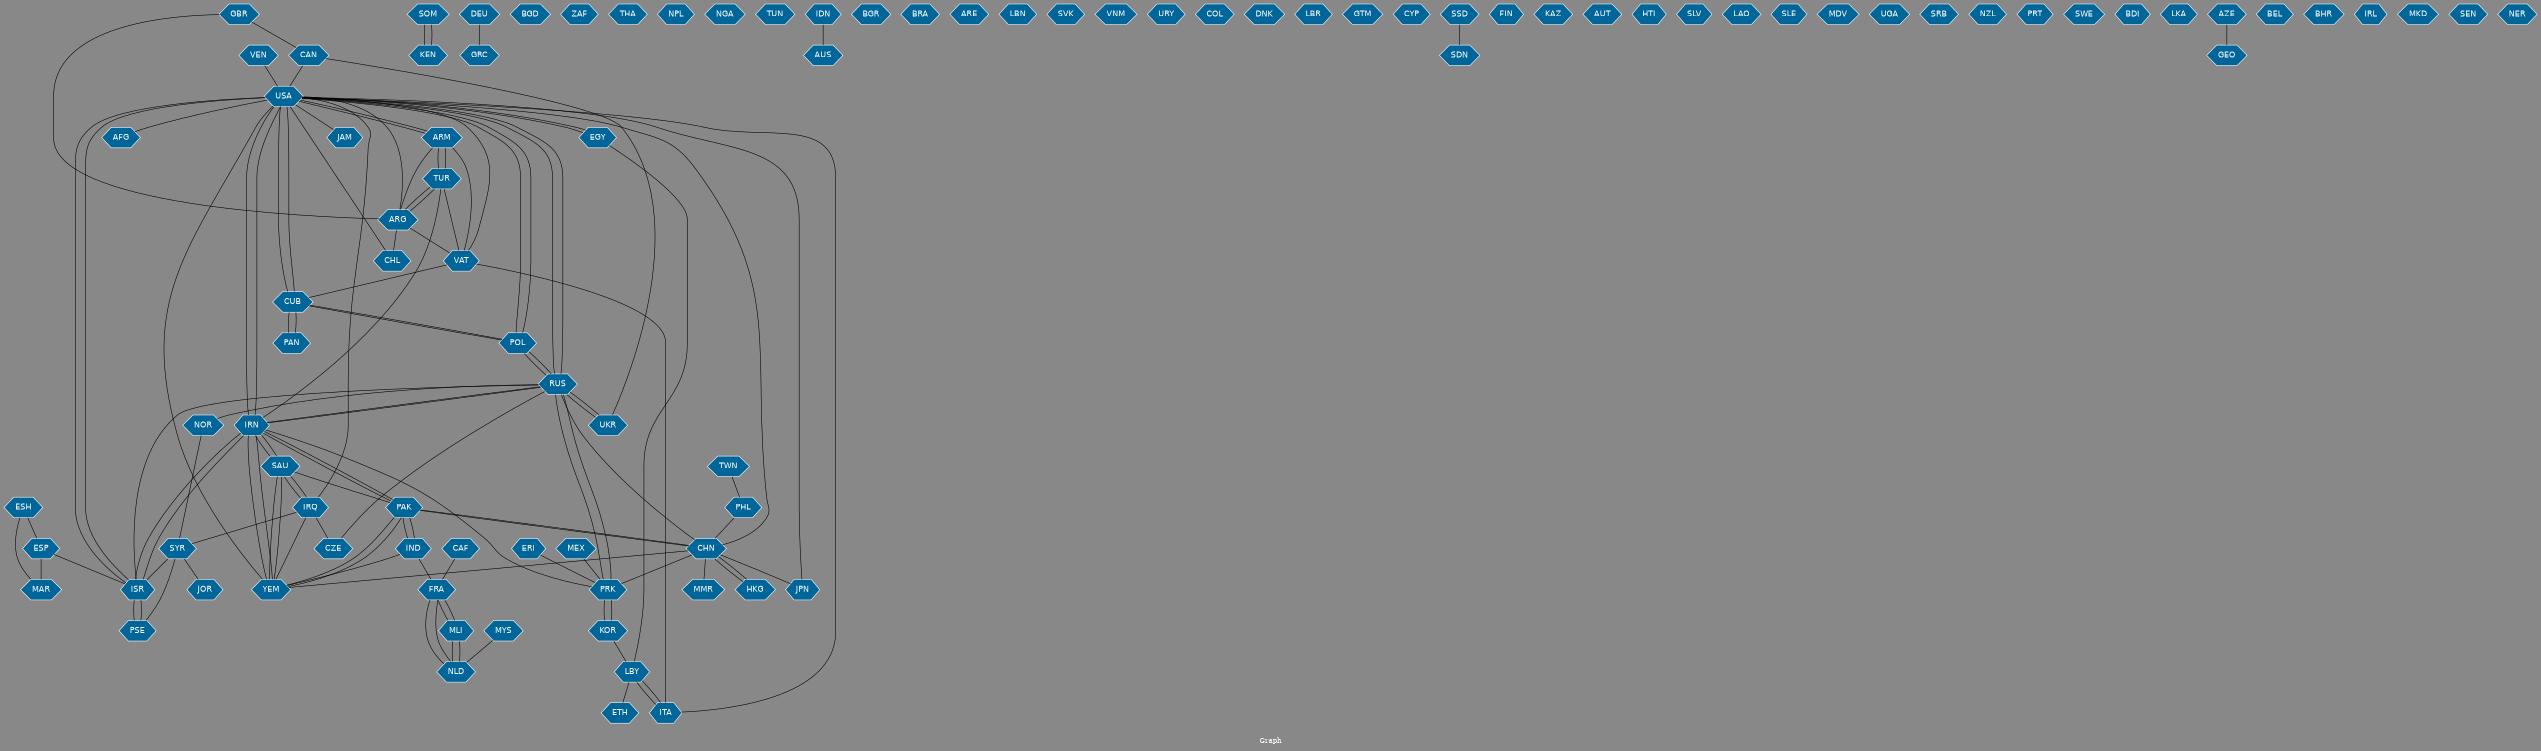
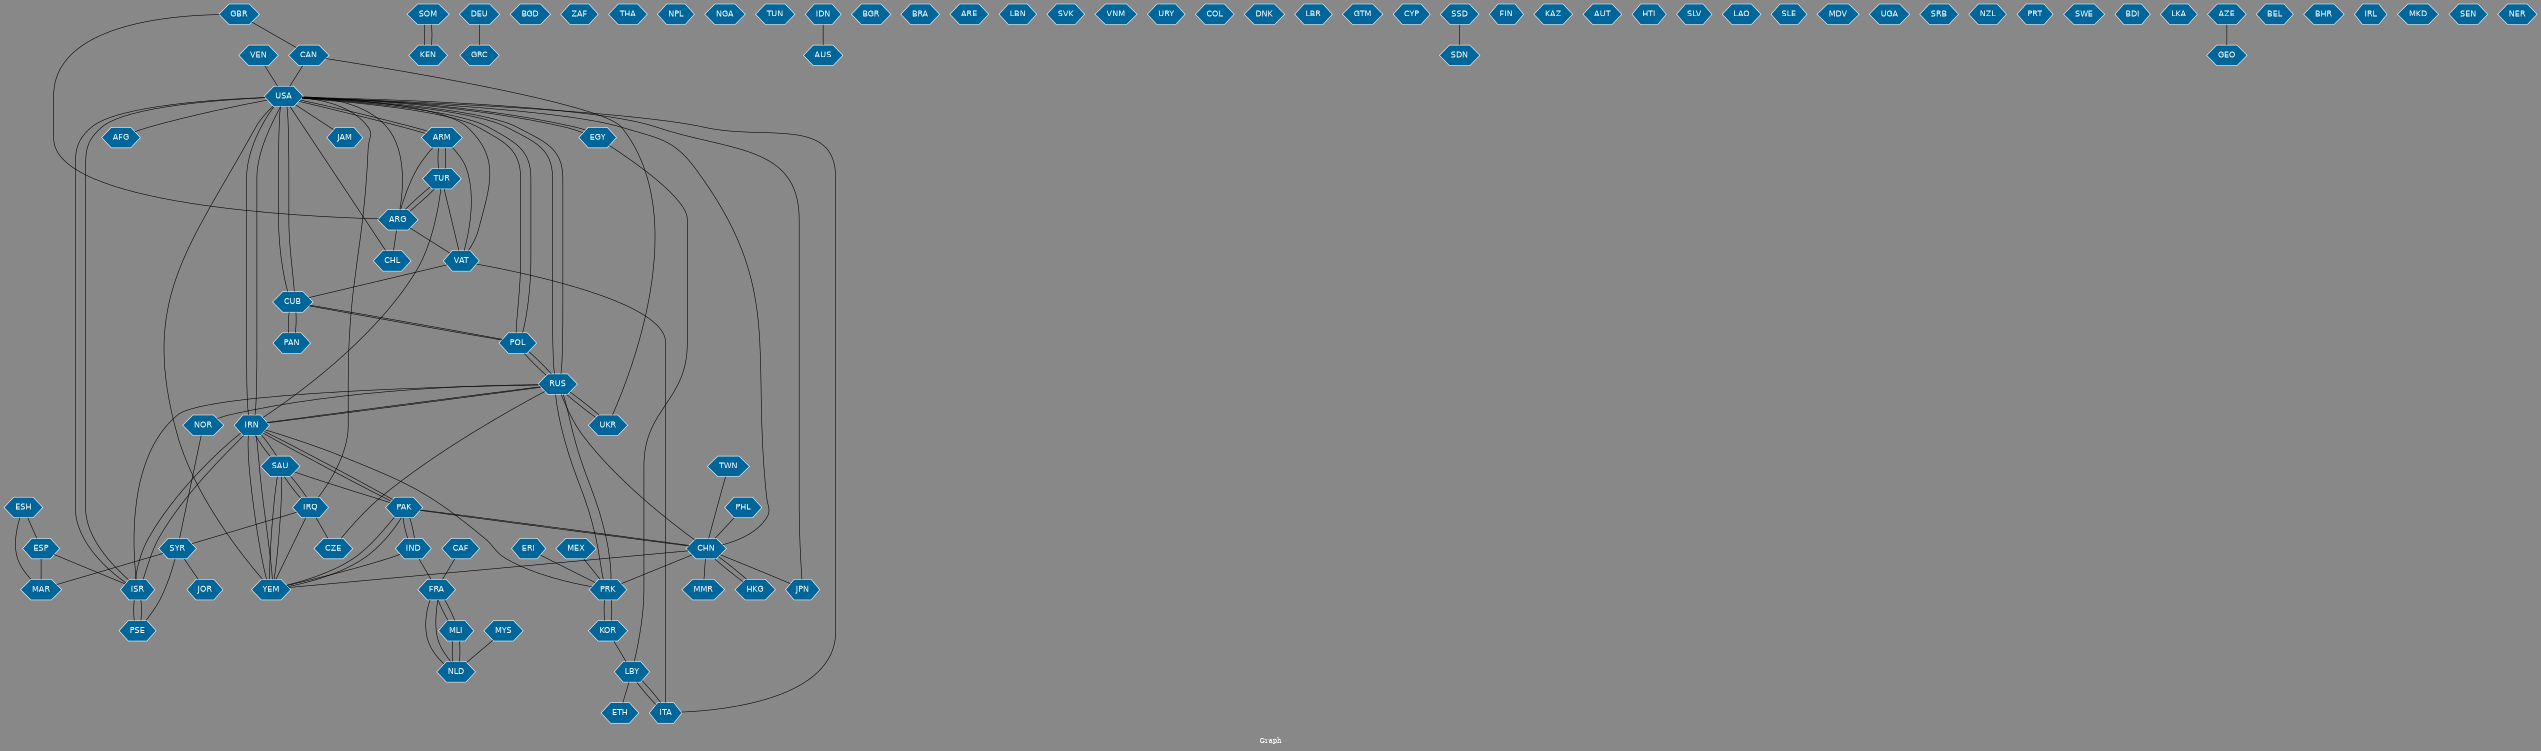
edge "TWN" -- "PHL": now "TWN" -- "CHN"
edge "SYR" -- "ISR": now "SYR" -- "MAR"
